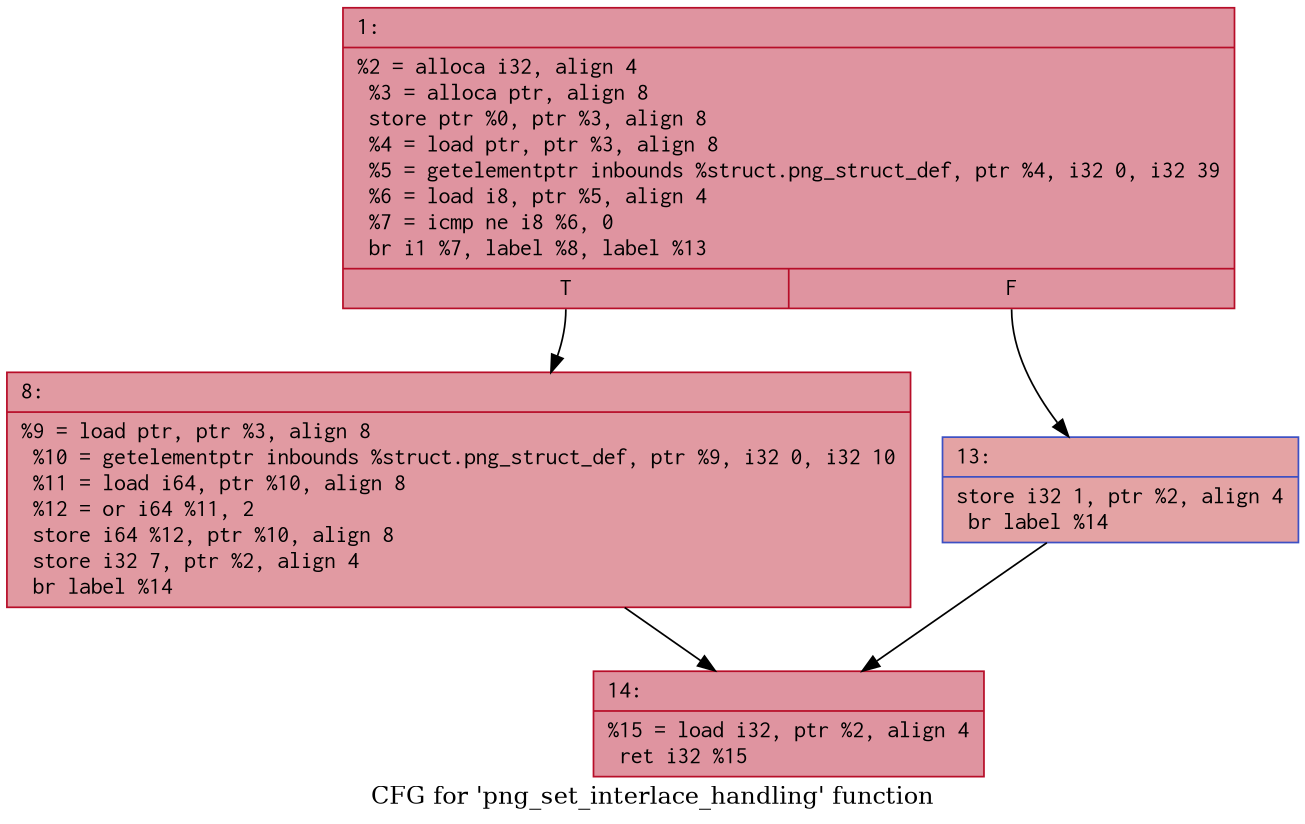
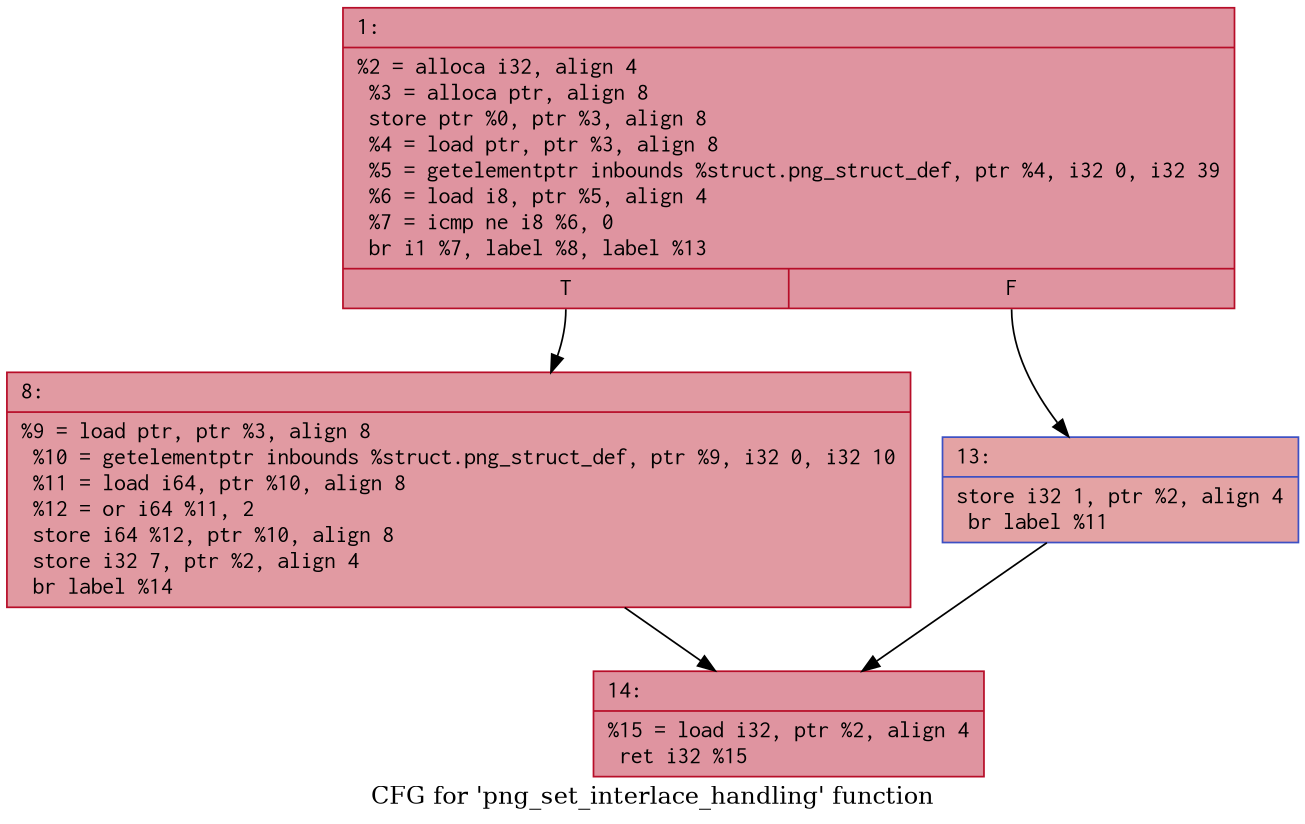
node "13:": text "br label %14" -> "br label %11"
